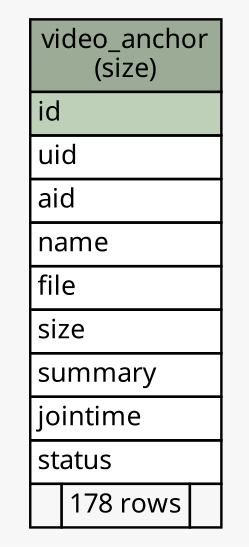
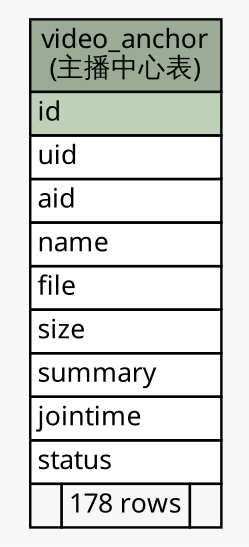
node "video_anchor": text "(size)" -> "(主播中心表)"
